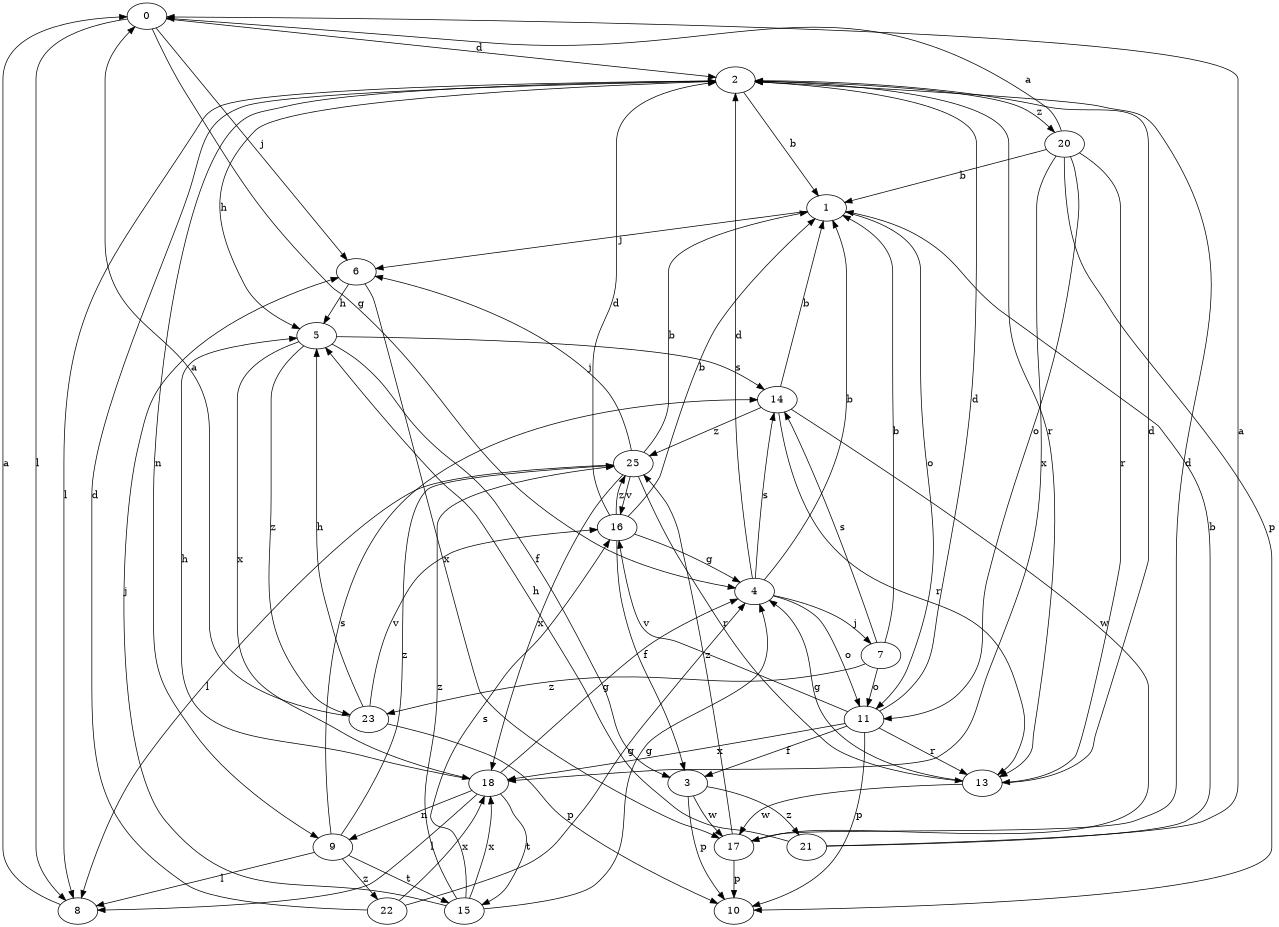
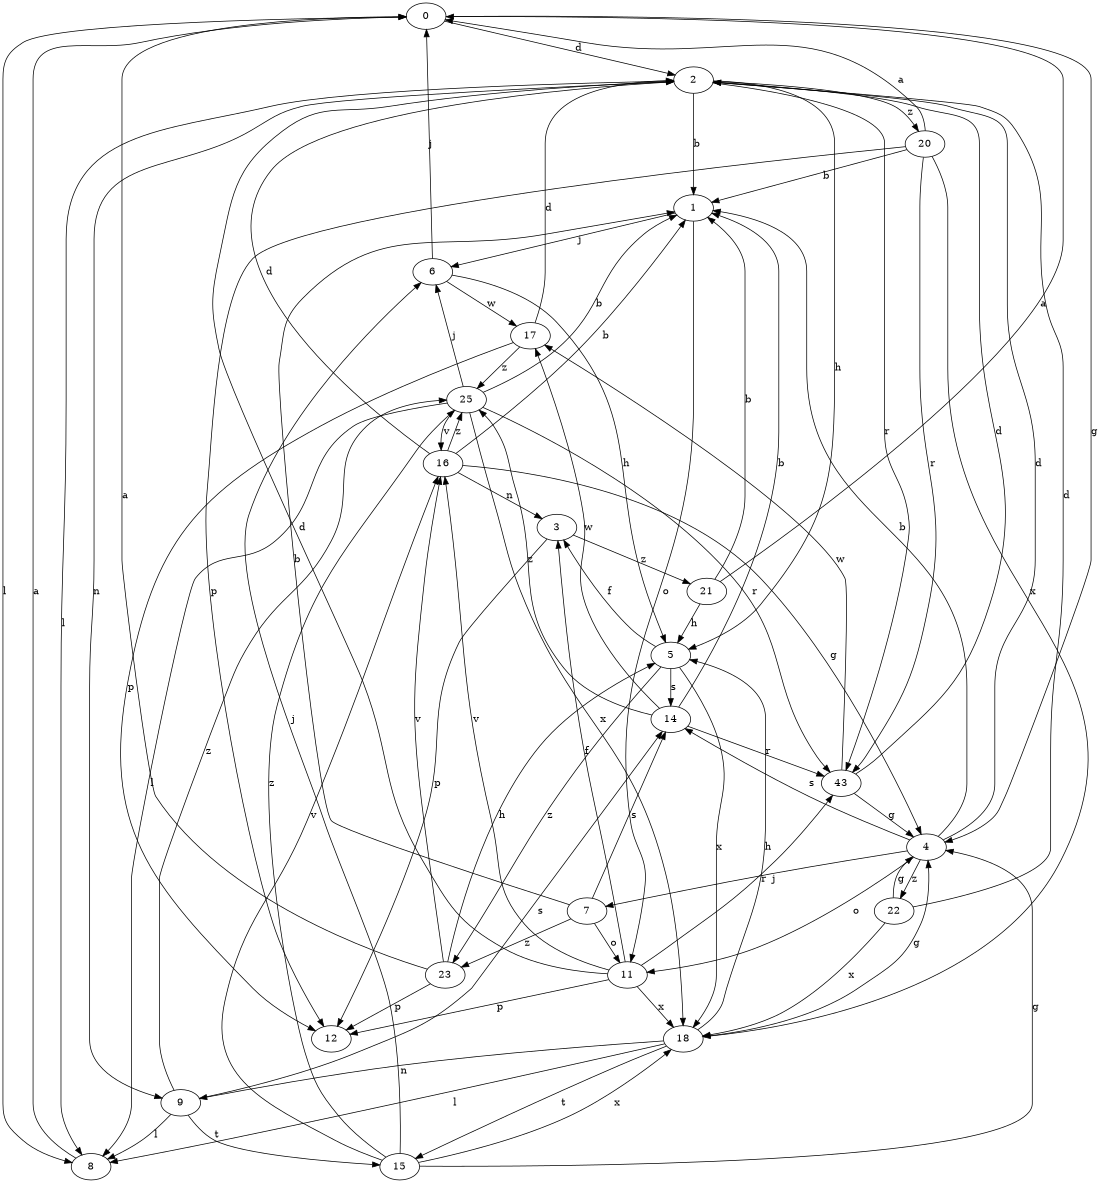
edge "0" -> "6": reversed
edge "20" -> "11": removed, label "o"
edge "6" -> "17": label "x" -> "w"
edge "16" -> "3": label "f" -> "n"
edge "15" -> "16": label "s" -> "v"
node "13": label "13" -> "43"
edge "3" -> "17": removed, label "w"
edge "9" -> "22": now "4" -> "22"
node "10": label "10" -> "12"
